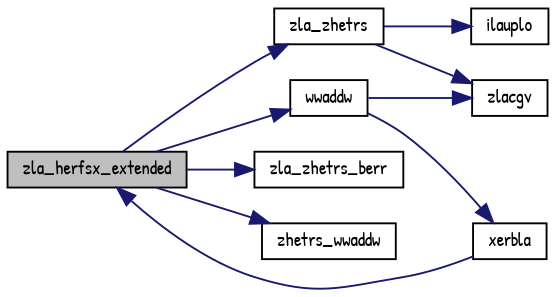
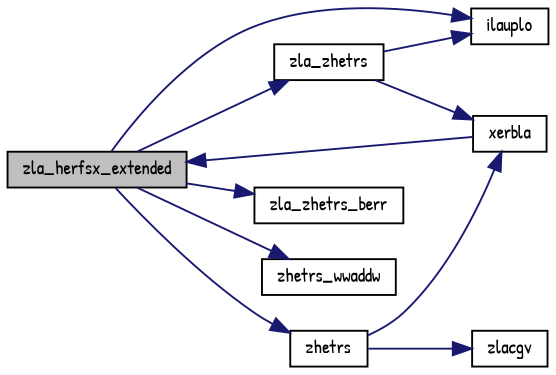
edge "zla_herfsx_extended" -> "ilauplo": added
edge "zla_zhetrs" -> "zlacgv": now "zla_zhetrs" -> "xerbla"
node "wwaddw": label "wwaddw" -> "zhetrs"
